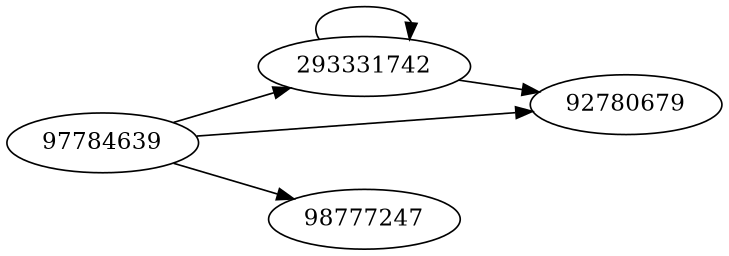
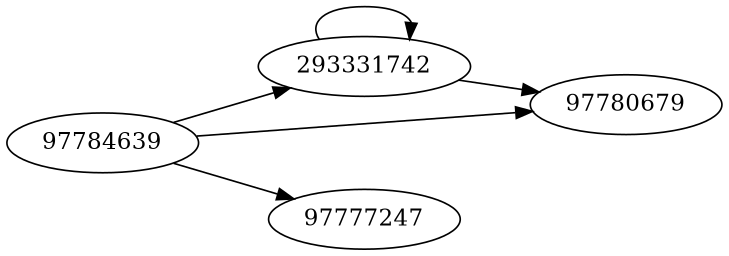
node "92780679": label "92780679" -> "97780679"
node "98777247": label "98777247" -> "97777247"
